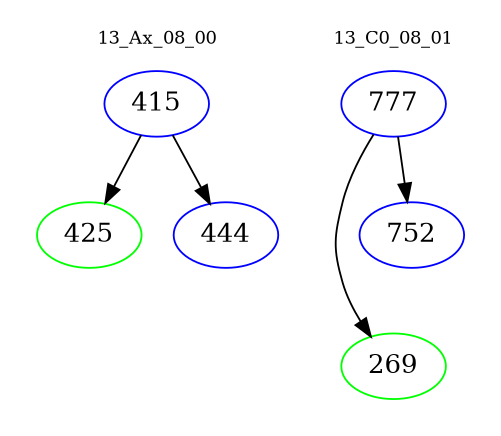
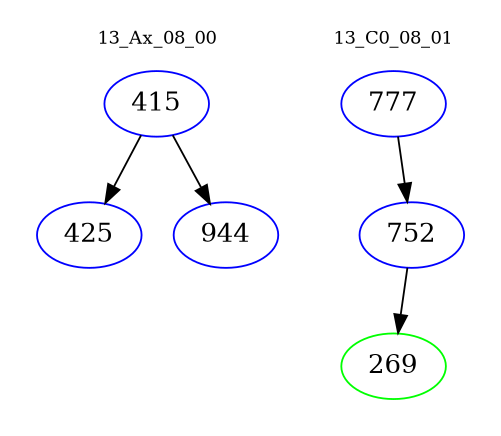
edge "777" -> "269": now "752" -> "269"
node "425": color green -> blue
node "444": label "444" -> "944"
